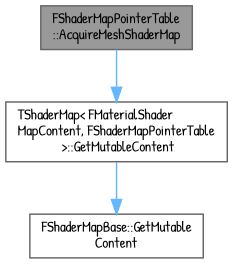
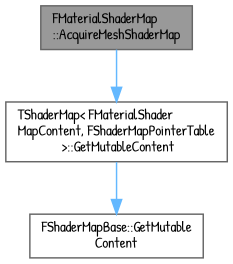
node "FShaderMapPointerTable ::AcquireMeshShaderMap": label "FShaderMapPointerTable ::AcquireMeshShaderMap" -> "FMaterialShaderMap ::AcquireMeshShaderMap"
